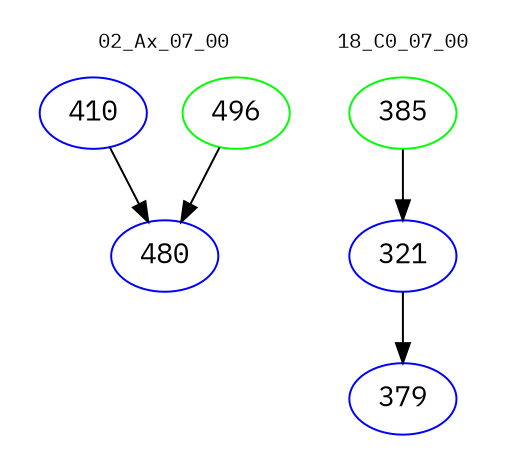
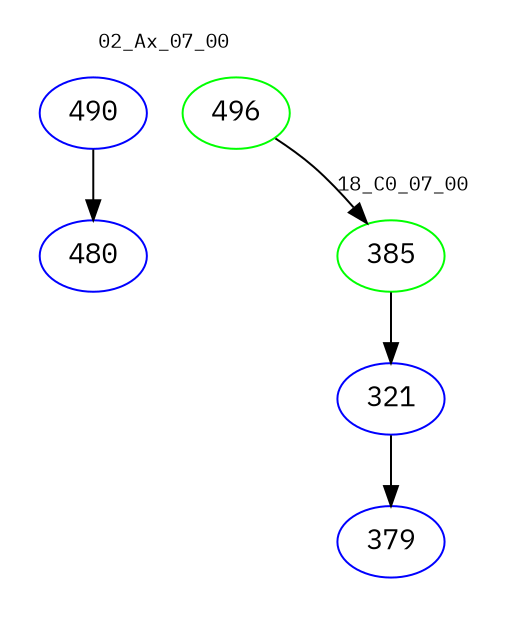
node "410": label "410" -> "490"
edge "496" -> "480": now "496" -> "385"
